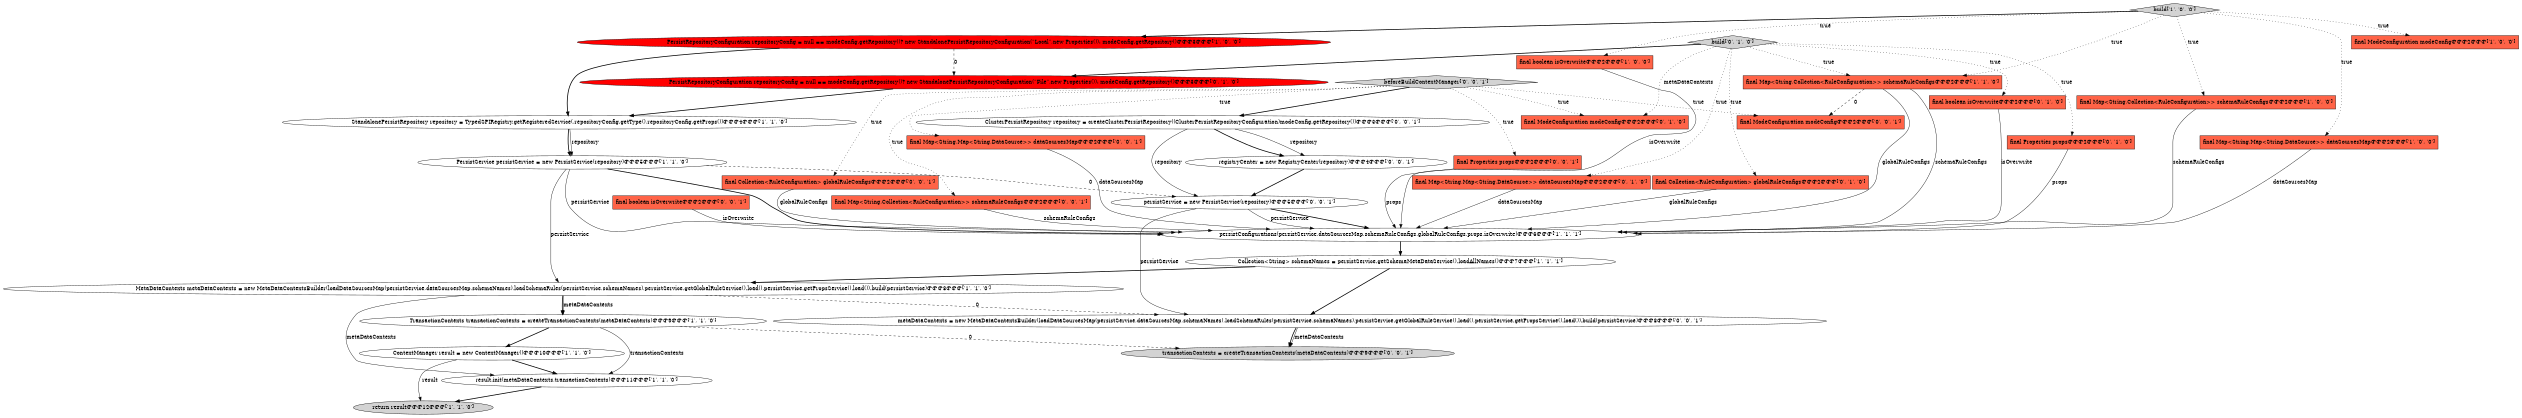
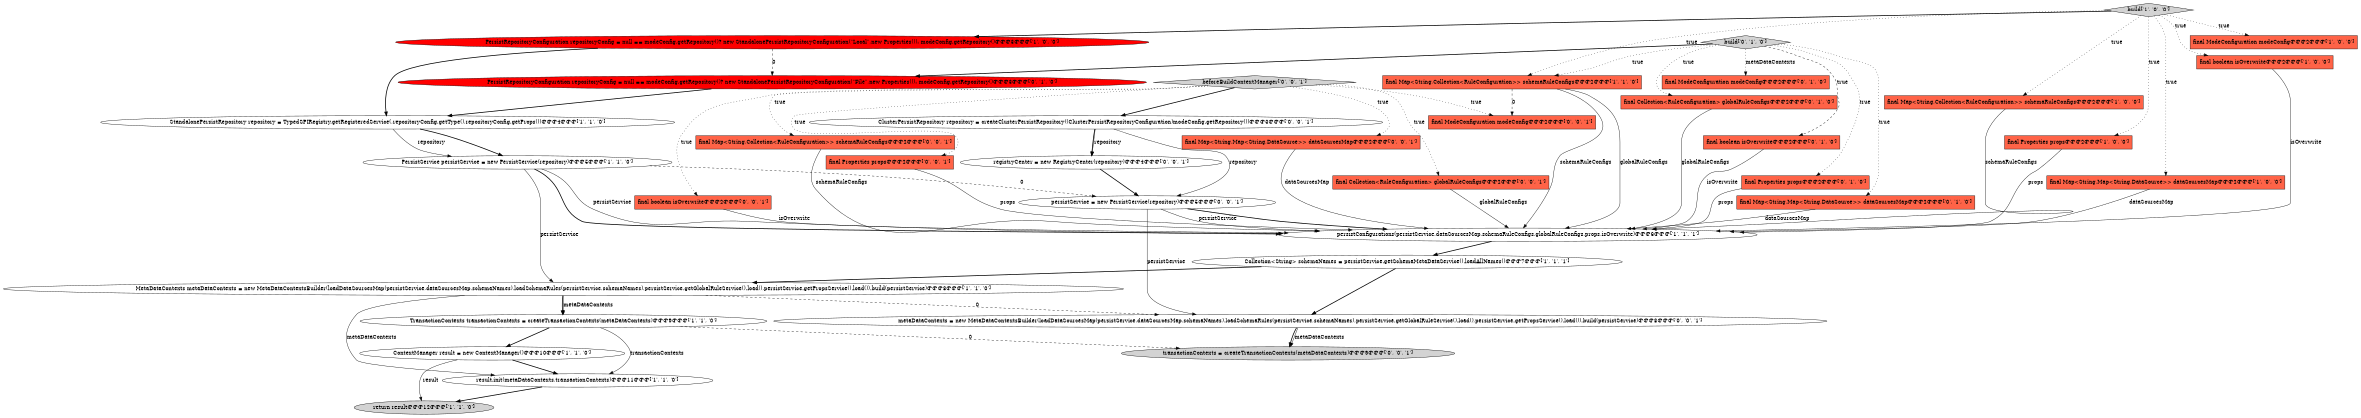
edge "build['0', '1', '0']" -> "final boolean isOverwrite@@@2@@@['0', '1', '0']": style dotted -> dashed
edge "beforeBuildContextManager['0', '0', '1']" -> "final ModeConfiguration modeConfig@@@2@@@['0', '1', '0']": now "beforeBuildContextManager['0', '0', '1']" -> "final boolean isOverwrite@@@2@@@['0', '0', '1']"
node "final Properties props@@@2@@@['1', '0', '0']": added
